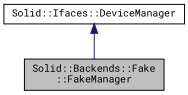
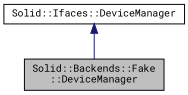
node "Solid::Backends::Fake ::FakeManager": label "Solid::Backends::Fake ::FakeManager" -> "Solid::Backends::Fake ::DeviceManager"
